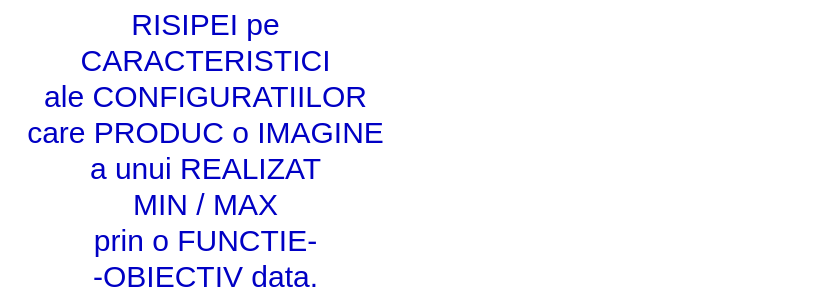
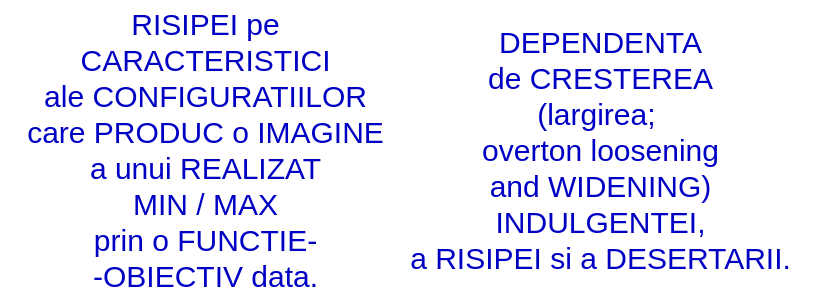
node "DEPENDENTA de CRESTEREA (largirea; overton loosening and WIDENING) INDULGENTEI, a RISIPEI si a DESERTARII.": added
